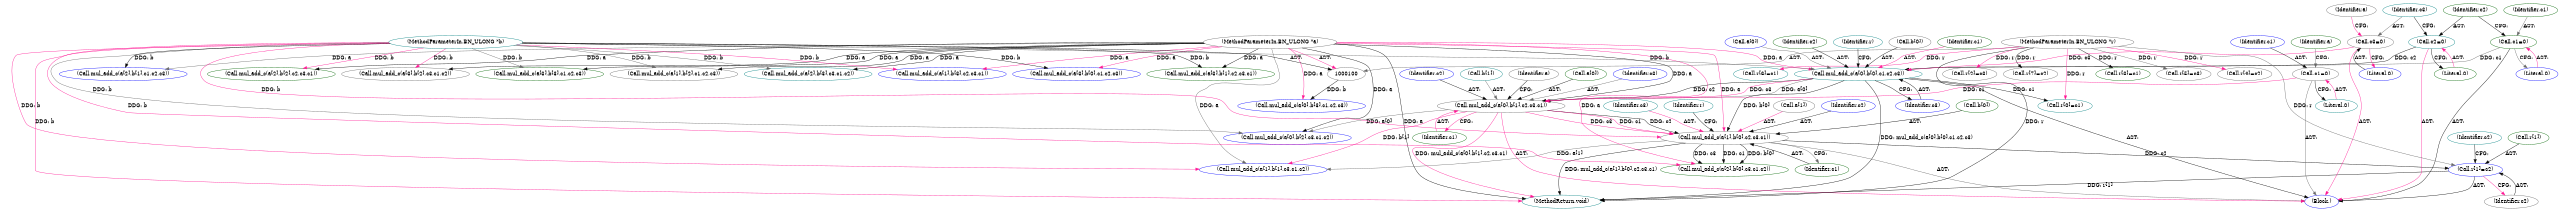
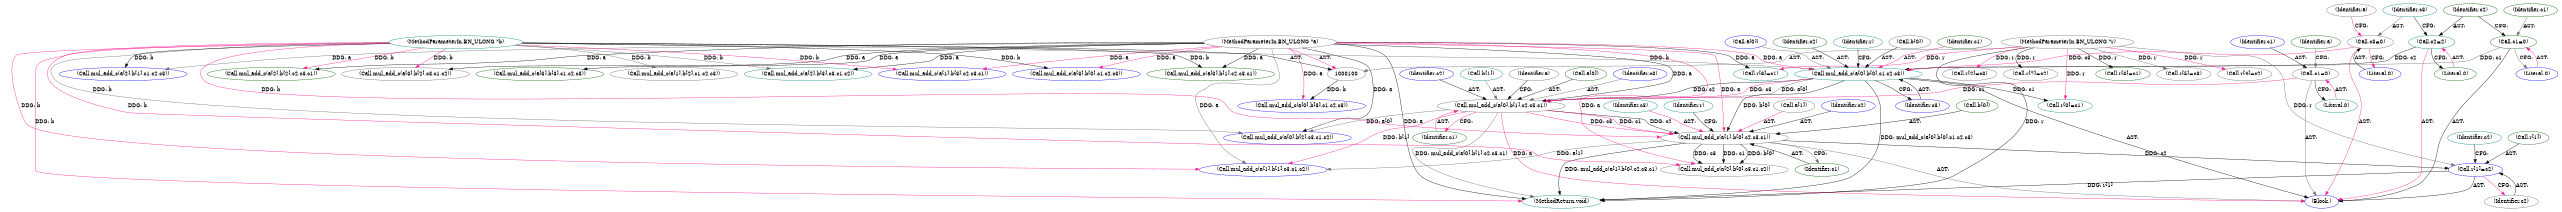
node "(Call,c2=0)": label "(Call,c2=0)" -> "(Call,c2=2)"
edge "(MethodParameterIn,BN_ULONG *a)" -> "(Call,mul_add_c(a[1],b[2],c1,c2,c3))": now "(MethodParameterIn,BN_ULONG *a)" -> "(Call,r[6]=c1)"
edge "(MethodParameterIn,BN_ULONG *b)" -> "(Call,mul_add_c(a[3],b[3],c1,c2,c3))": removed, label "DDG: b"
edge "(Call,mul_add_c(a[0],b[1],c2,c3,c1))" -> "(Block,)": label "AST: " -> "DDG: a"
edge "(Call,mul_add_c(a[0],b[1],c2,c3,c1))" -> "(MethodReturn,void)": color deeppink -> gray40
node "(Call,mul_add_c(a[2],b[0],c3,c1,c2))": color darkgreen -> gray40
